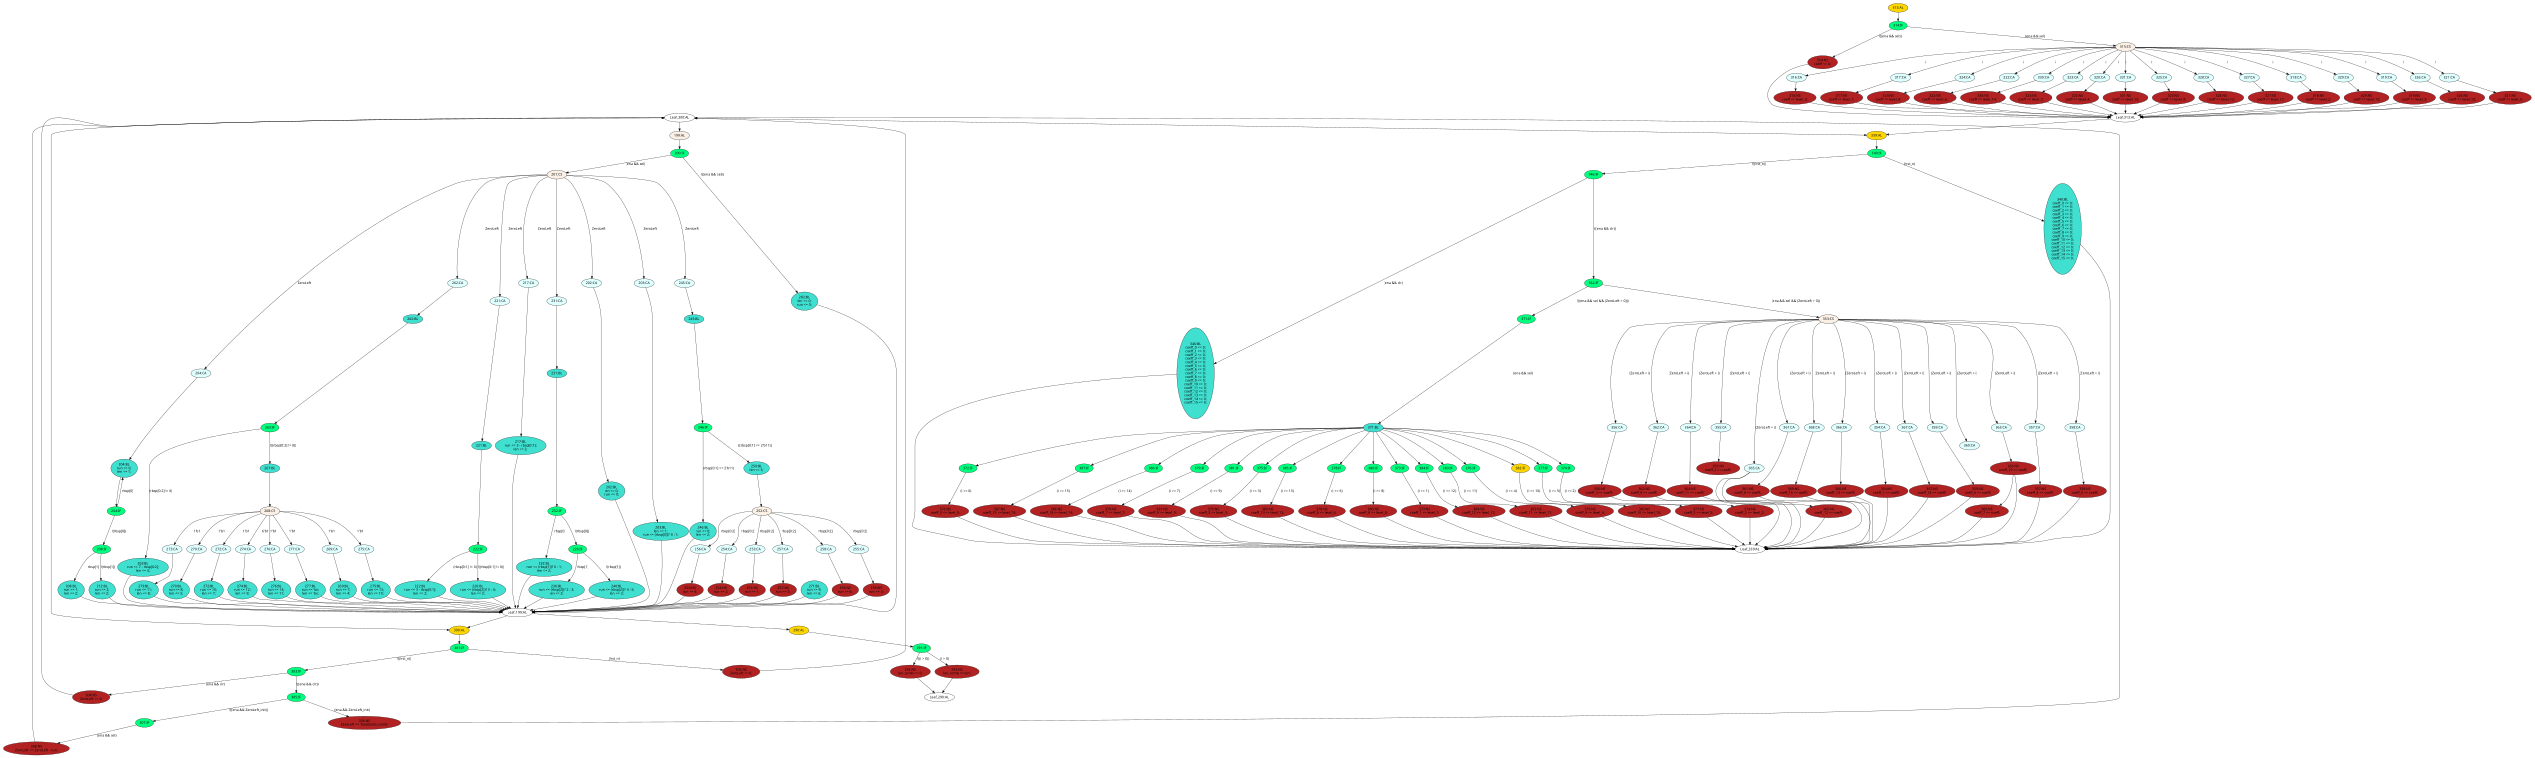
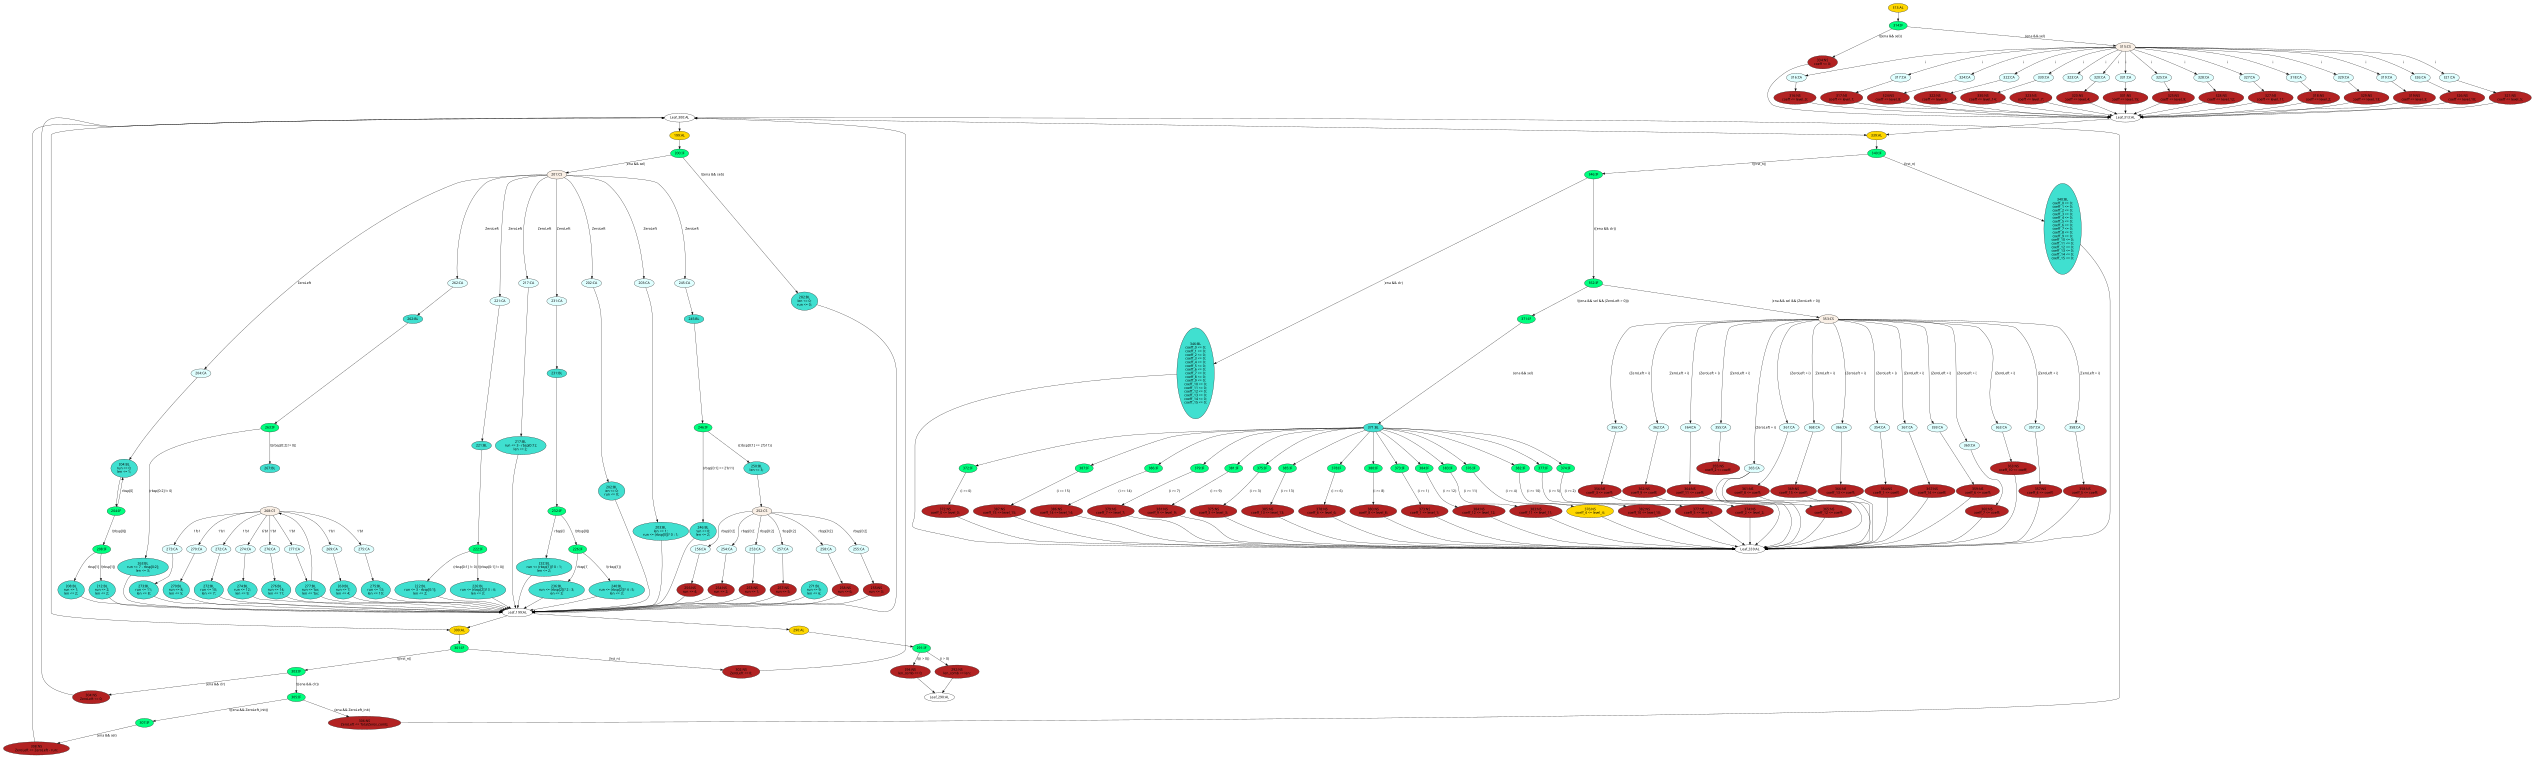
edge "323:CA" -> "323:NS coeff <= level_7;": removed
node "199:AL": fillcolor linen -> gold
node "382:IF": fillcolor gold -> springgreen
edge "267:BL" -> "268:CS": now "277:BL run <= 'bx; len <= 'bx;" -> "268:CS"
edge "363:NS coeff_10 <= coeff;" -> "360:NS coeff_7 <= coeff;": now "360:CA" -> "360:NS coeff_7 <= coeff;"
node "376:NS coeff_4 <= level_4;": fillcolor firebrick -> gold
